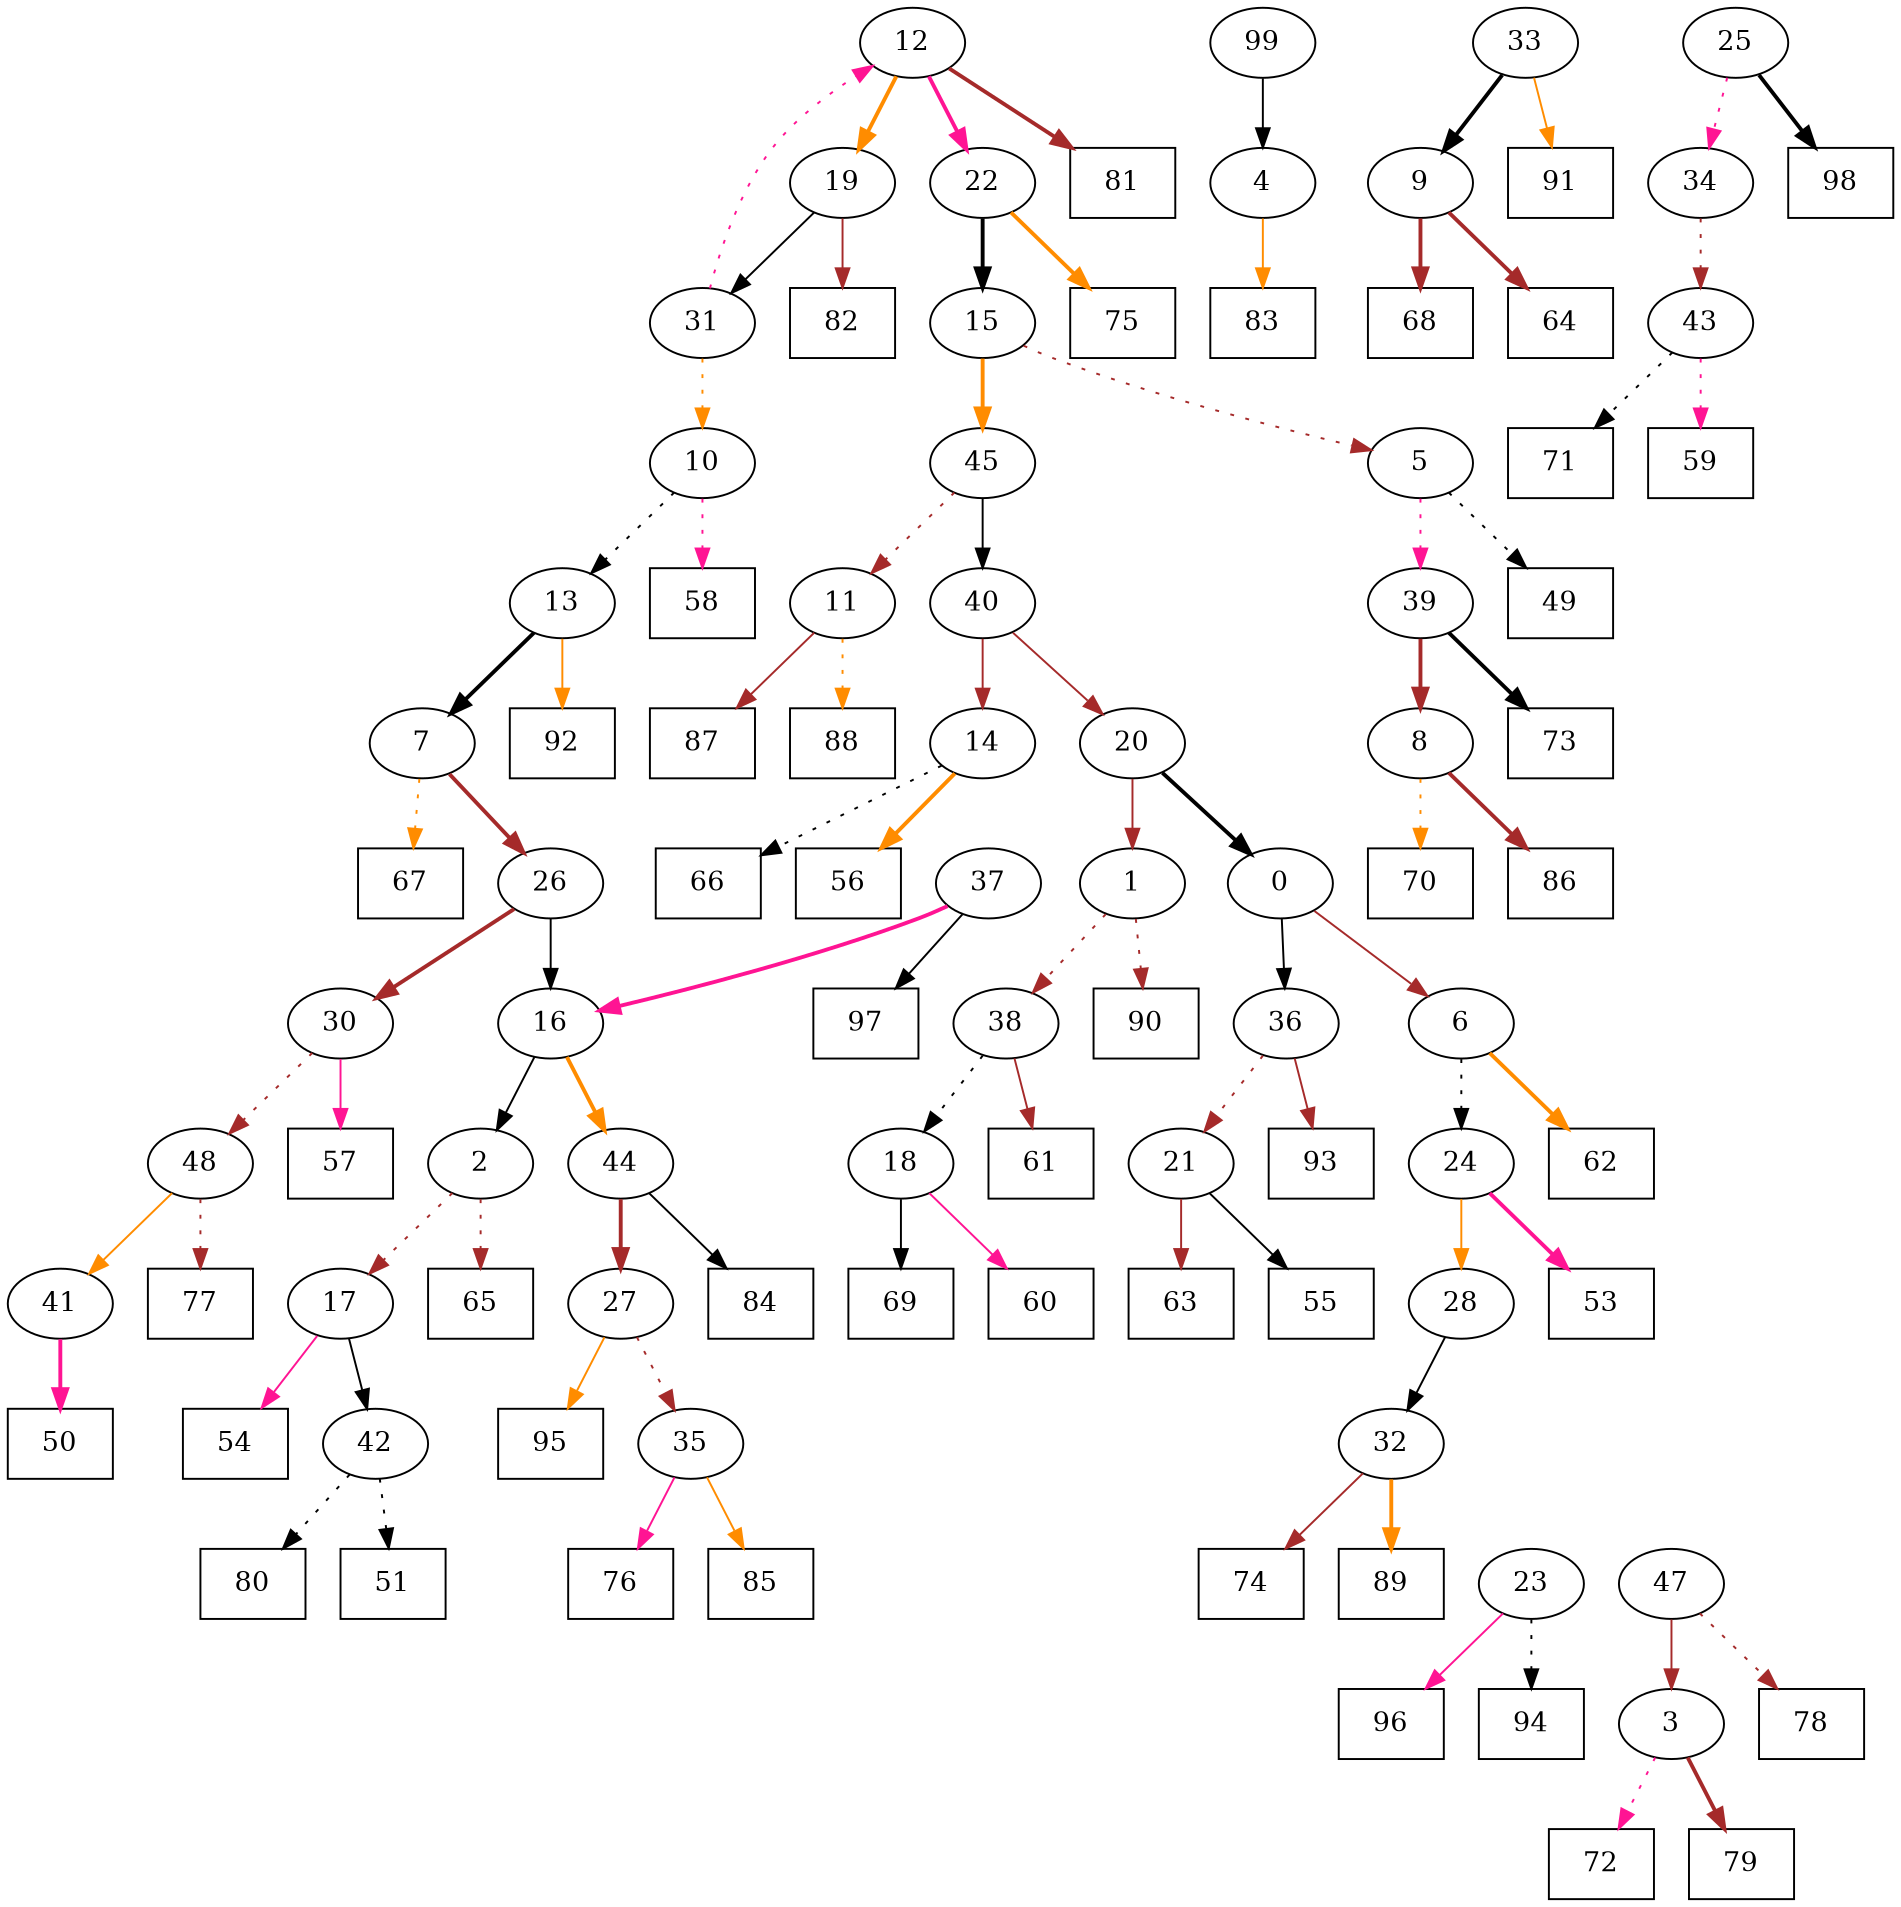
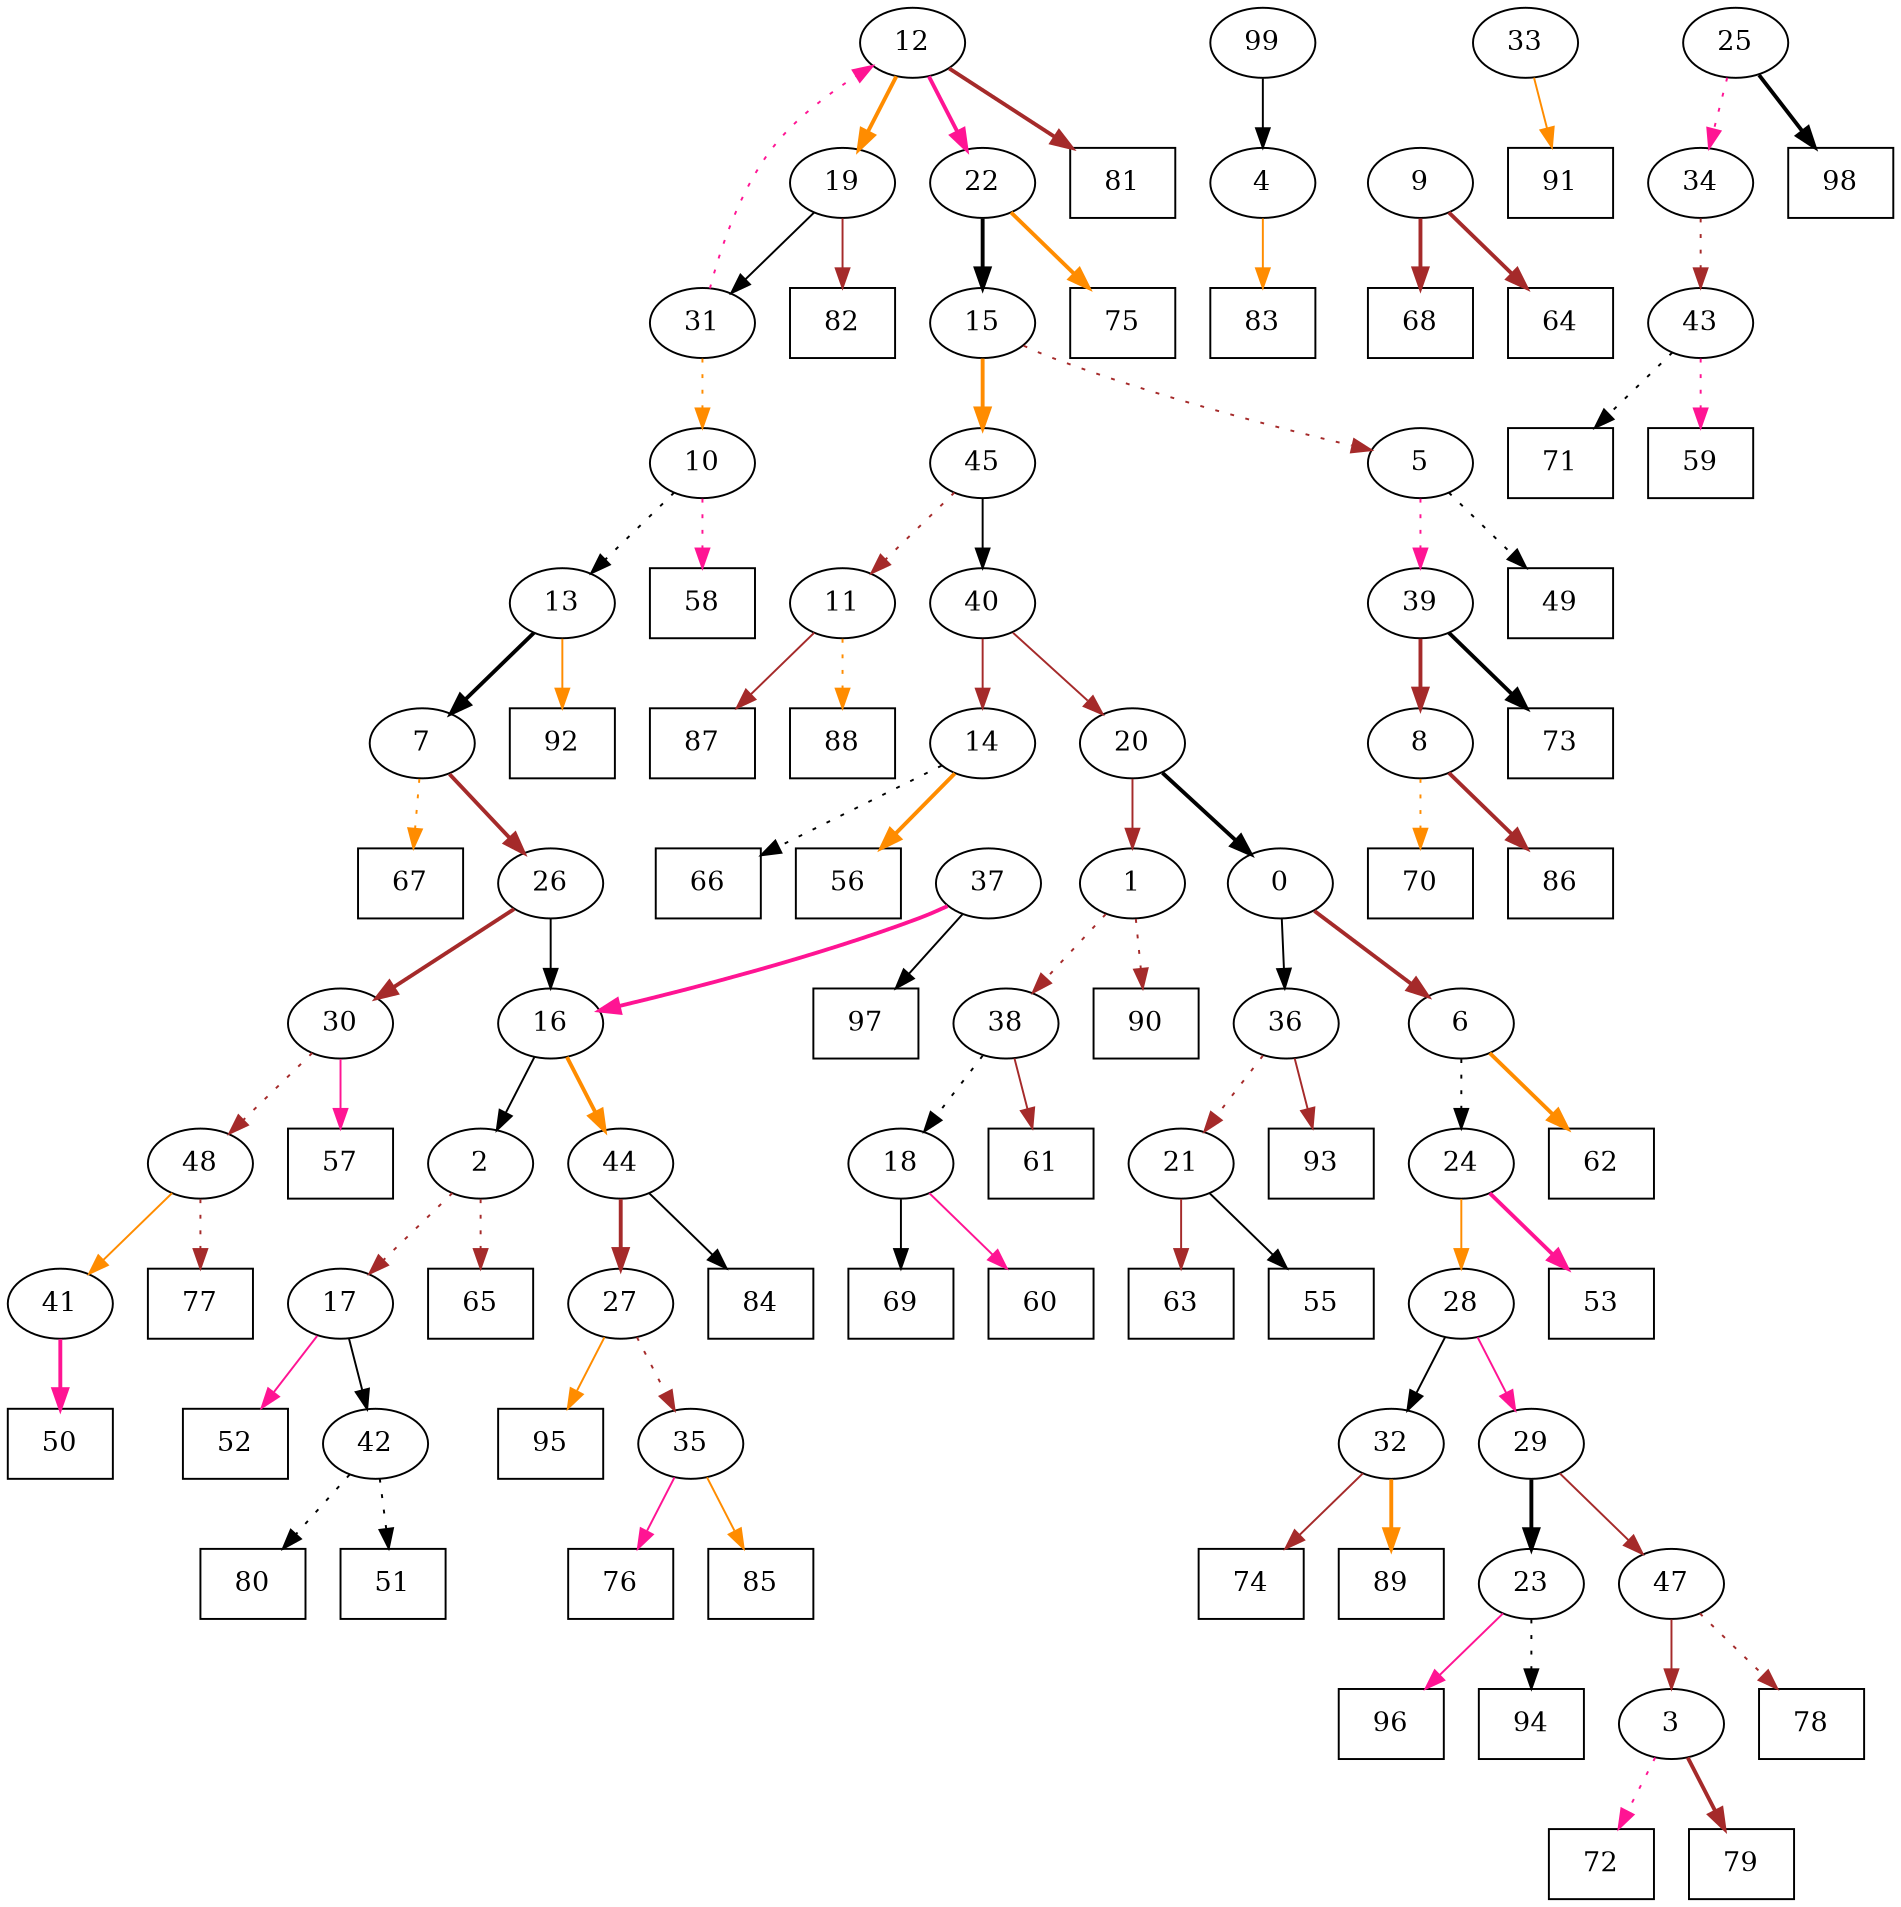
edge "33" -> "9": removed
edge "0" -> "6": style solid -> bold
node "54": label "54" -> "52"
node "29": added
